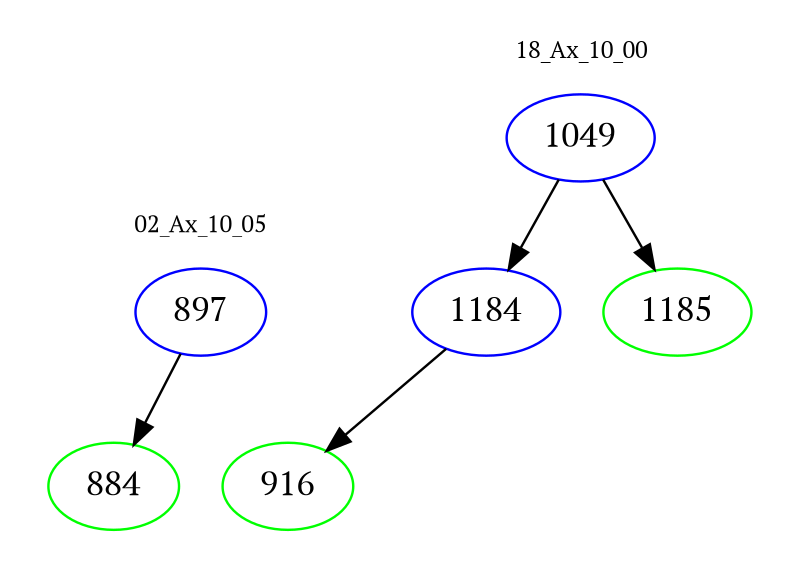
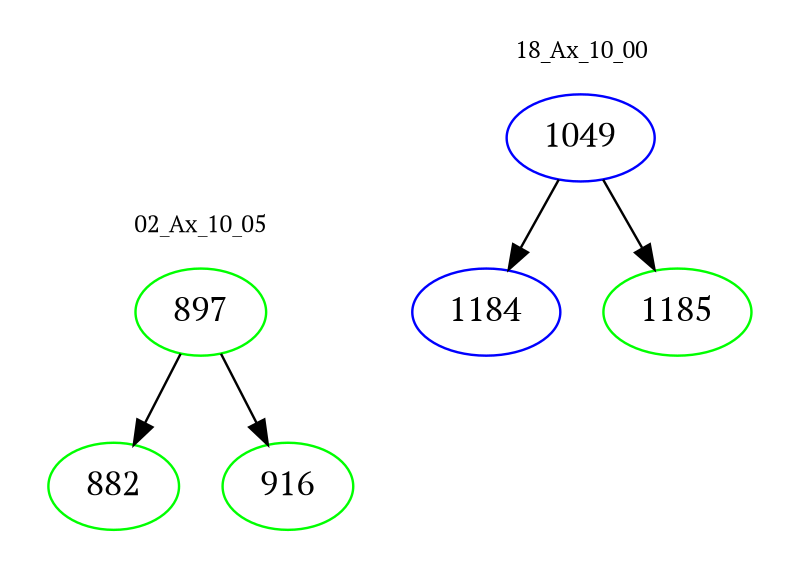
node "897": color blue -> green
edge "1184" -> "916": now "897" -> "916"
node "884": label "884" -> "882"
